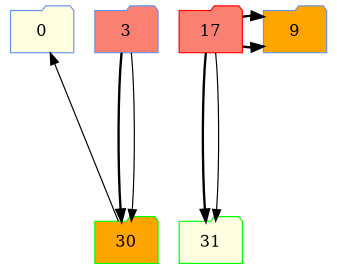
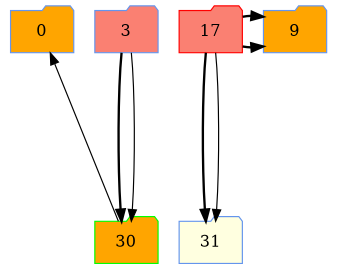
node "0": fillcolor lightyellow -> orange
node "31": color green -> cornflowerblue
